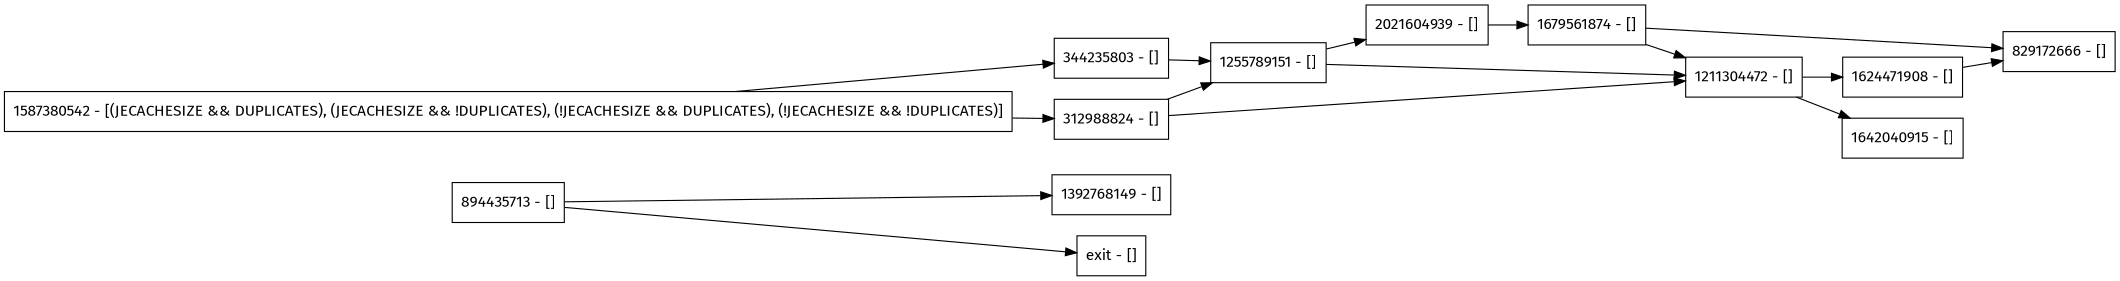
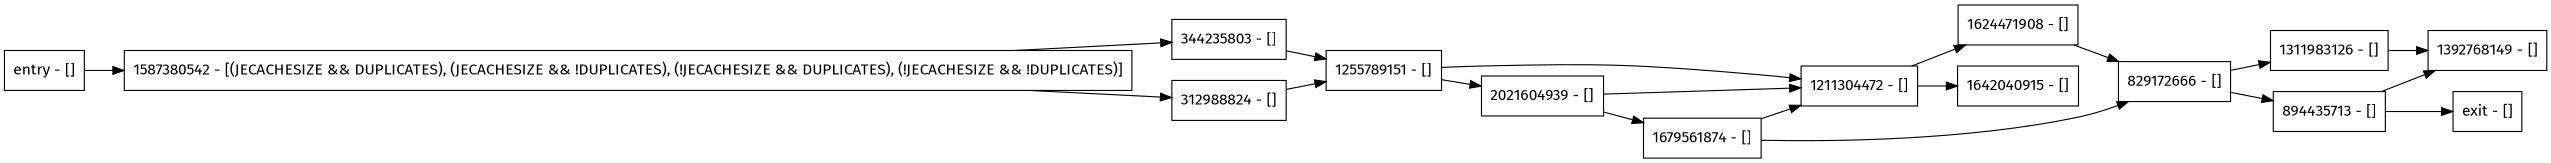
node "1311983126 - []": added
node "entry - []": added
edge "829172666 - []" -> "894435713 - []": added
edge "312988824 - []" -> "1211304472 - []": now "2021604939 - []" -> "1211304472 - []"
